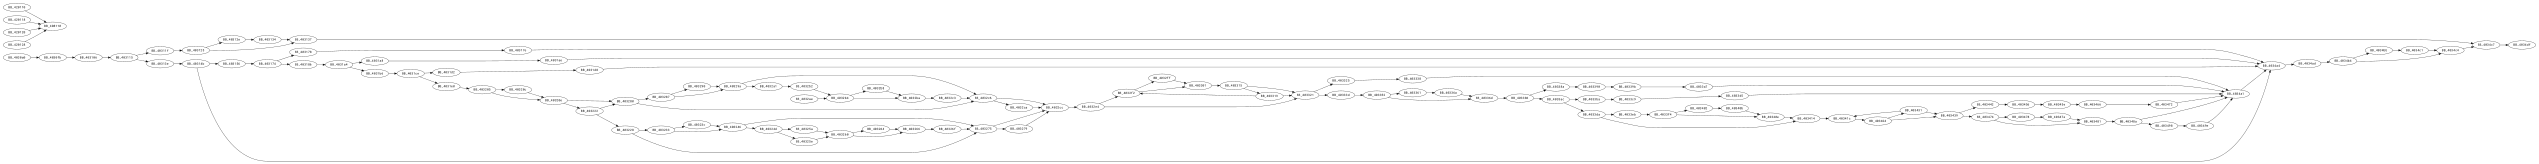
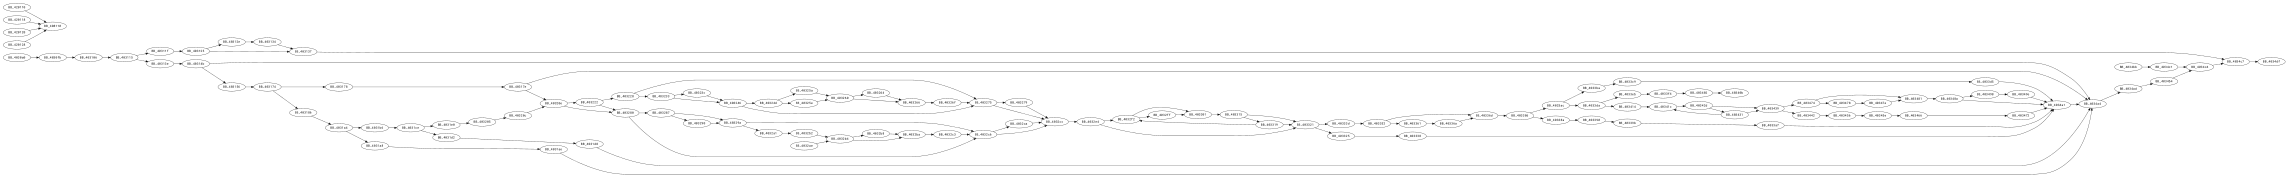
edge "BB_4034b4" -> "BB_4034bb": removed
edge "BB_403205" -> "BB_40320e": now "BB_40317e" -> "BB_40320e"
node "BB_40340e": removed
